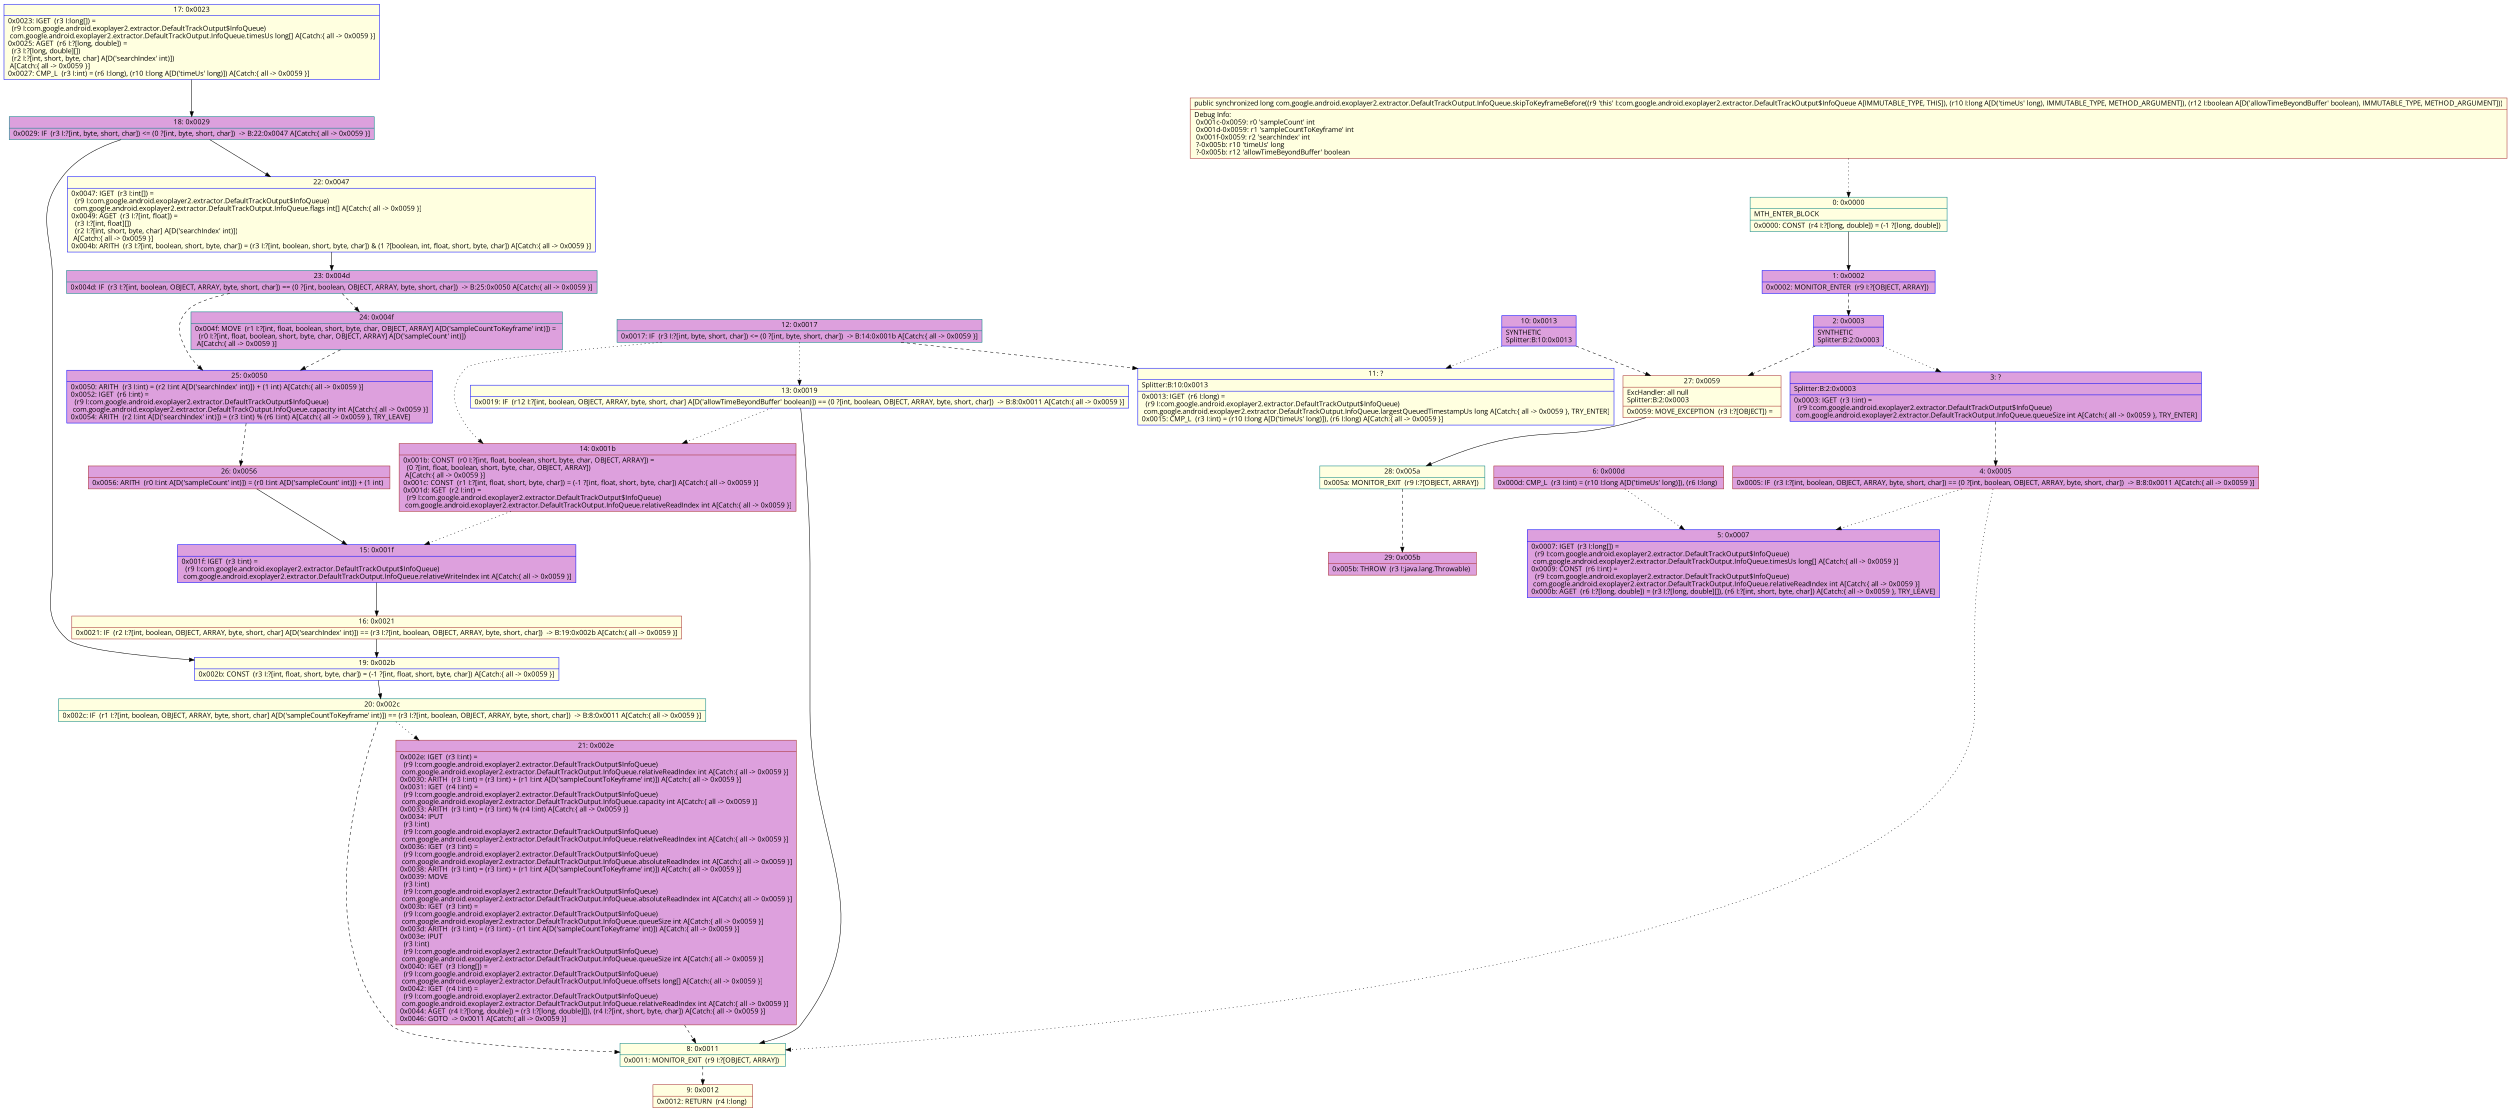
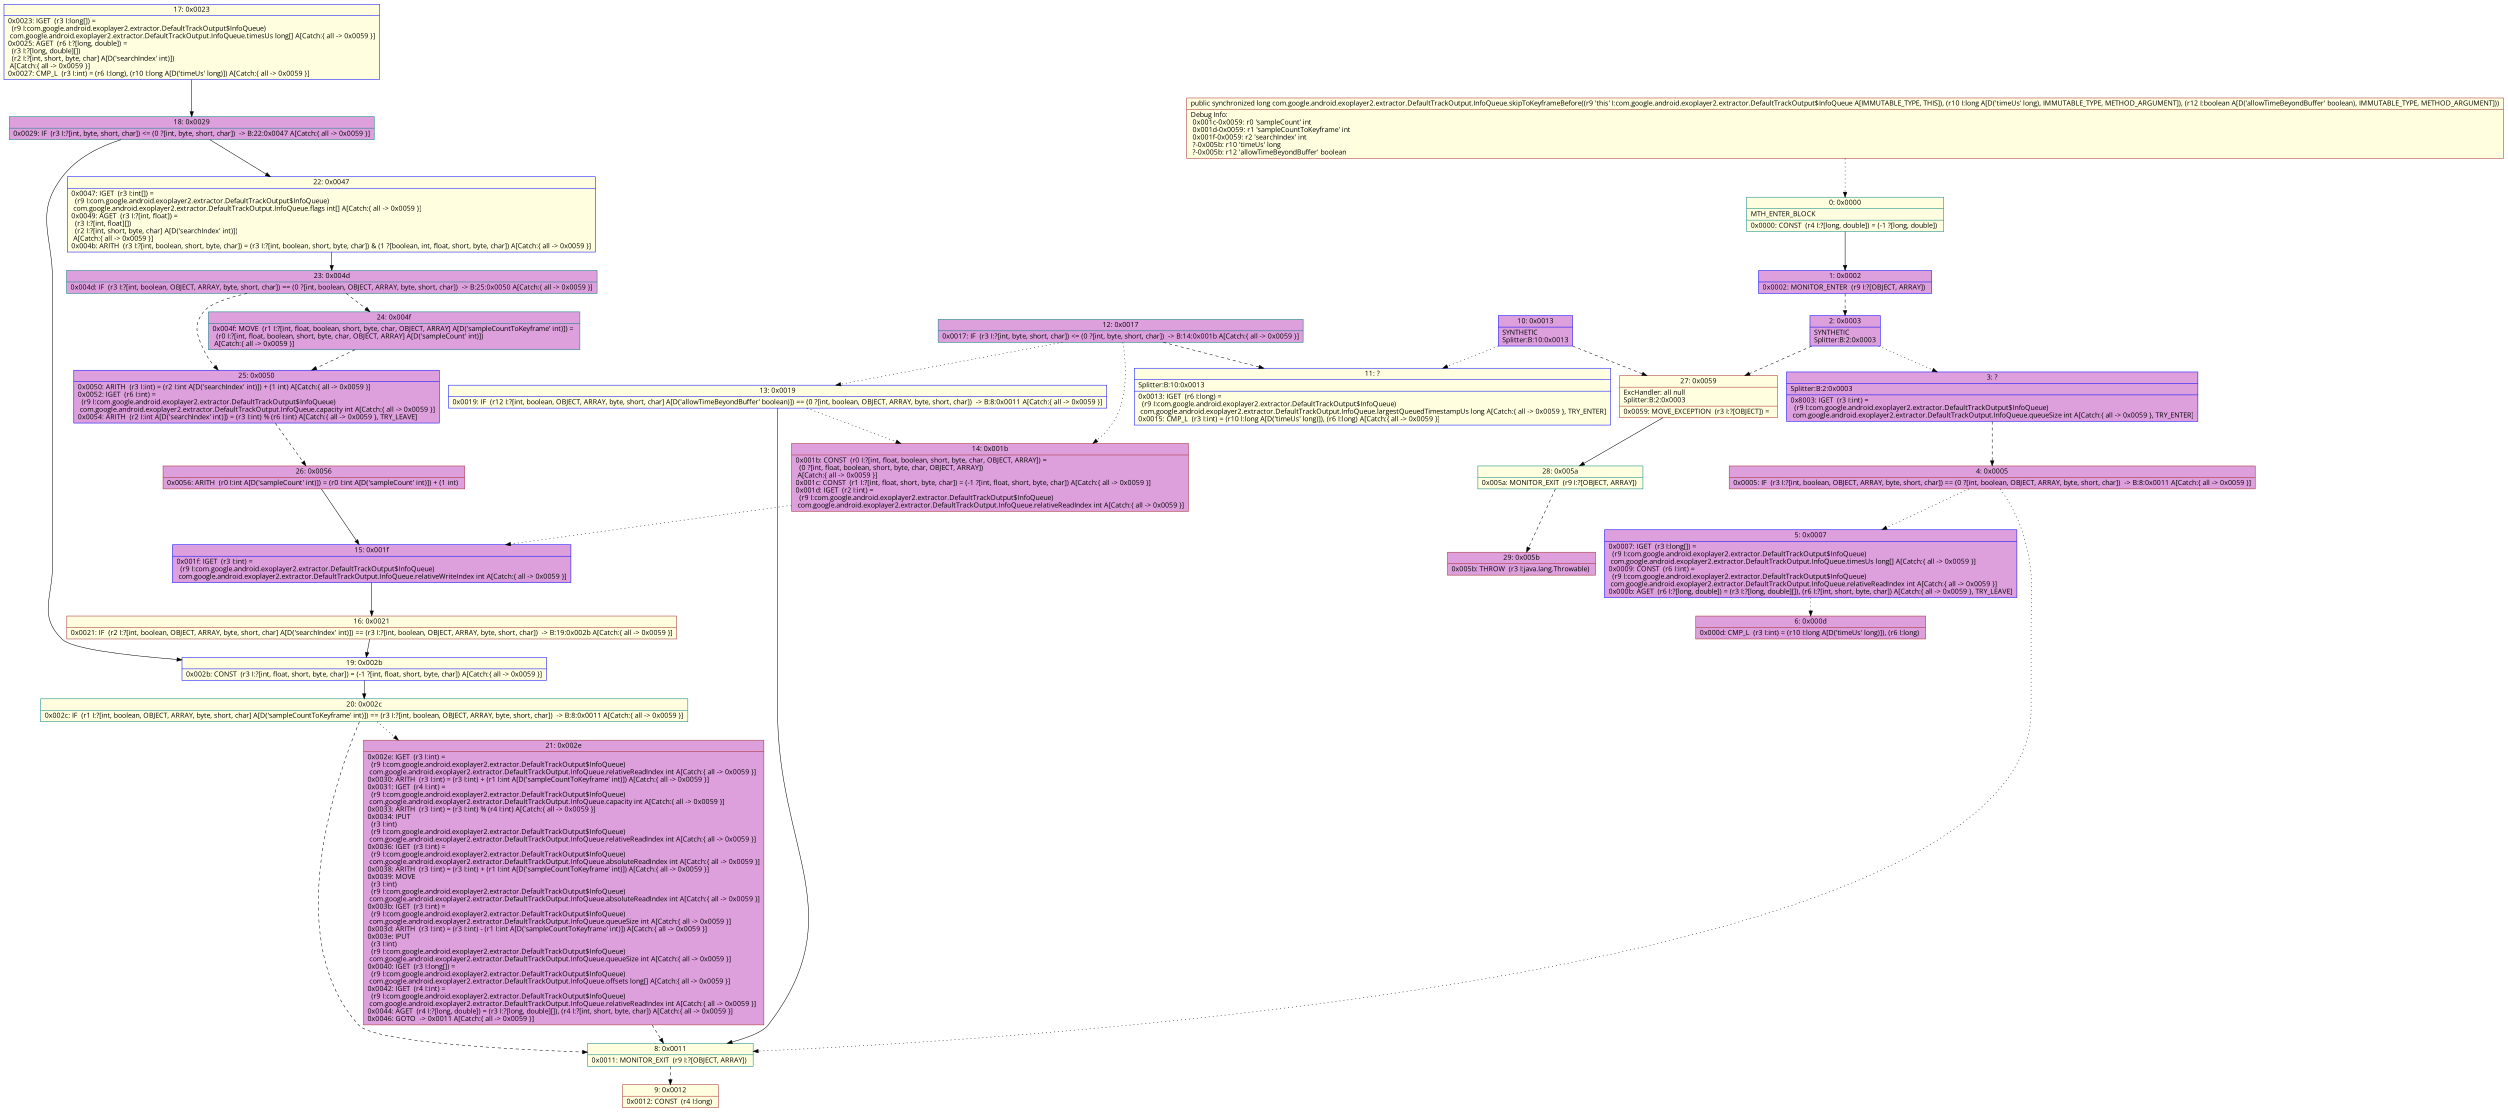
node "3: ?": text "0x0003: IGET  (r3 I:int) =" -> "0x8003: IGET  (r3 I:int) ="
edge "6: 0x000d" -> "5: 0x0007": reversed
node "9: 0x0012": text "0x0012: RETURN  (r4 I:long)" -> "0x0012: CONST  (r4 I:long)"
